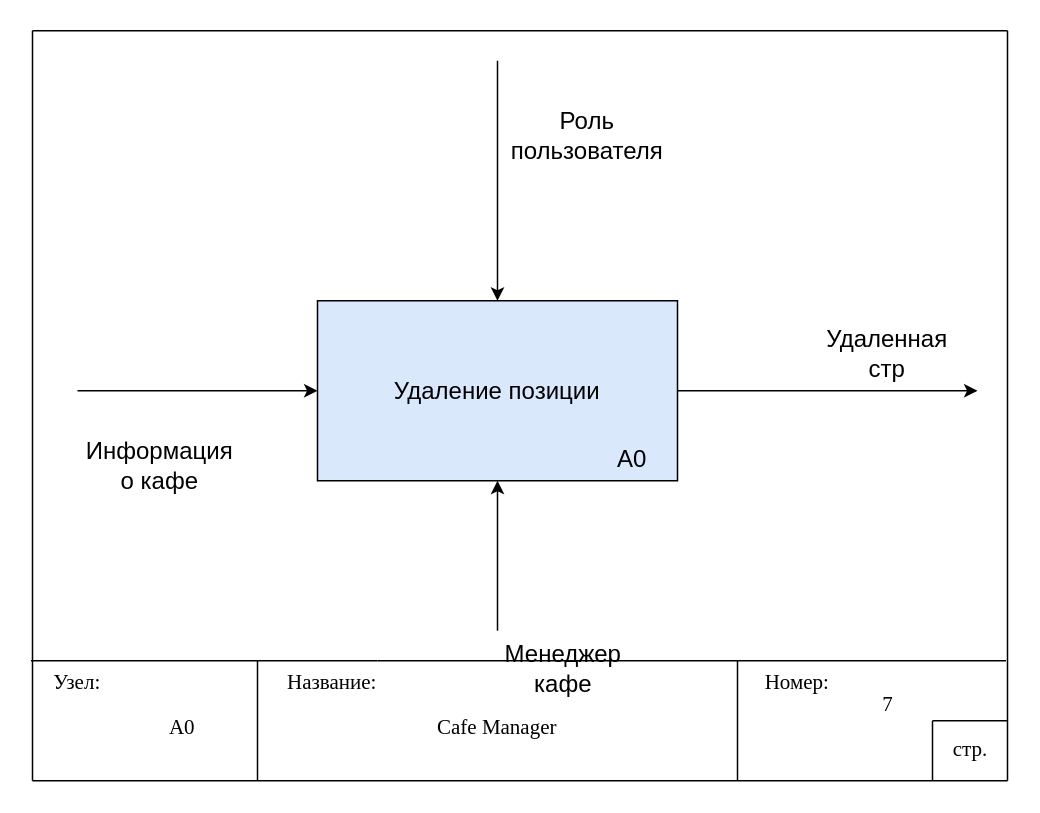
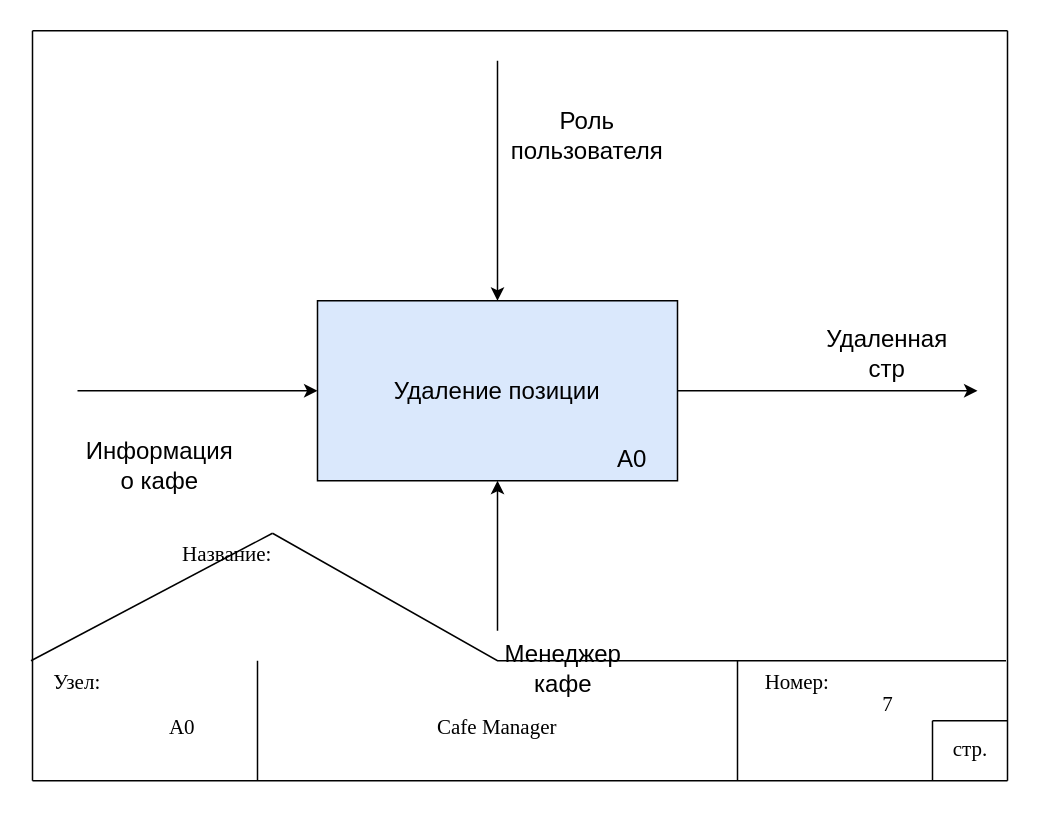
node "Название:": moved (332, 683) -> (227, 556)
